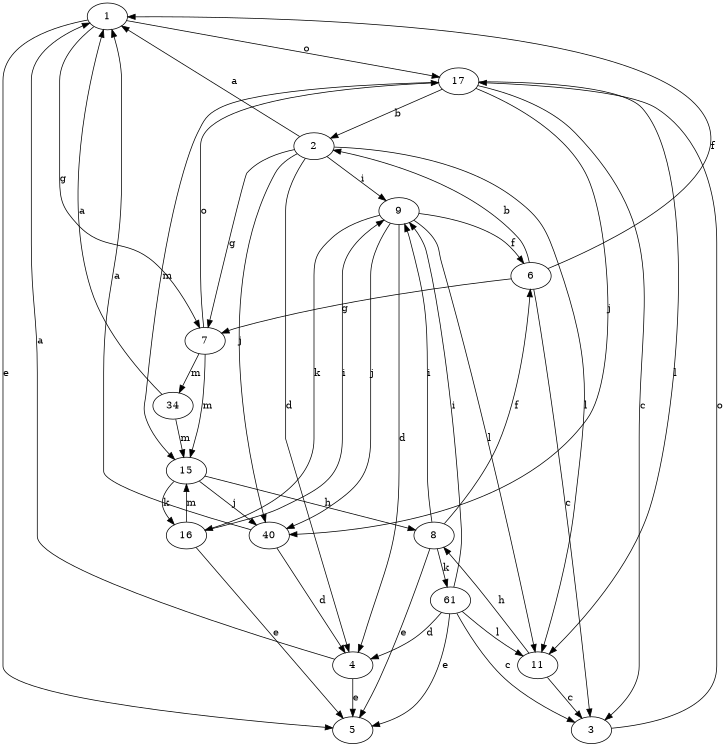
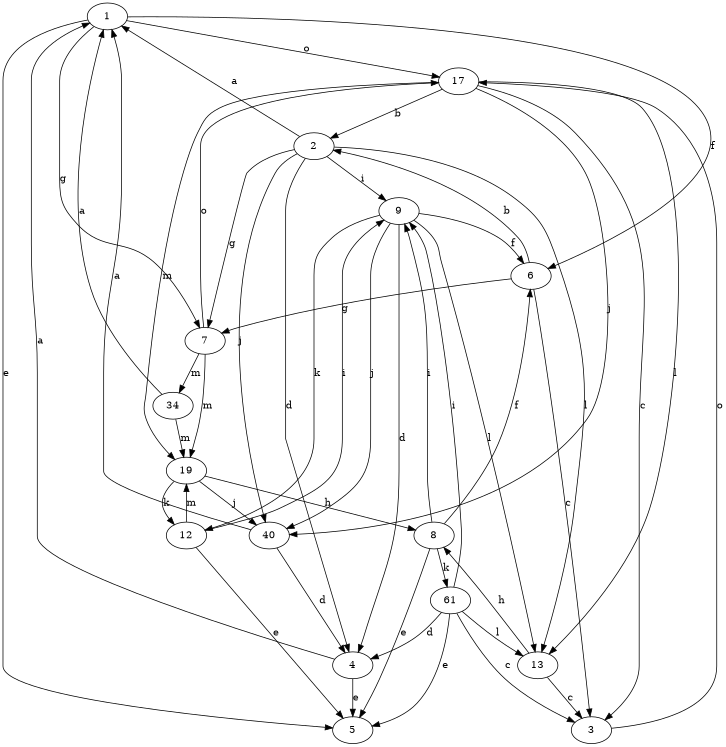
edge "6" -> "1": reversed
node "15": label "15" -> "19"
node "16": label "16" -> "12"
node "11": label "11" -> "13"
